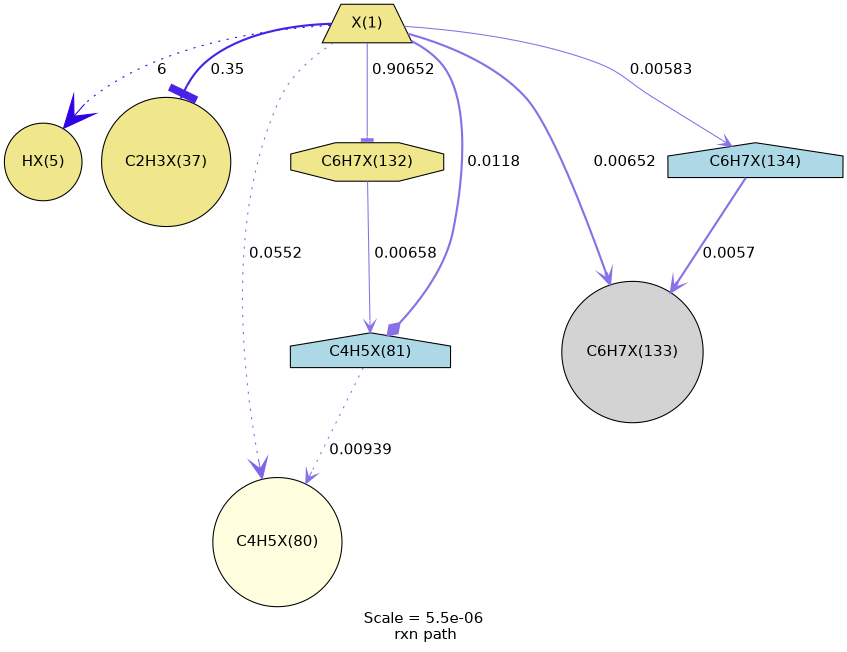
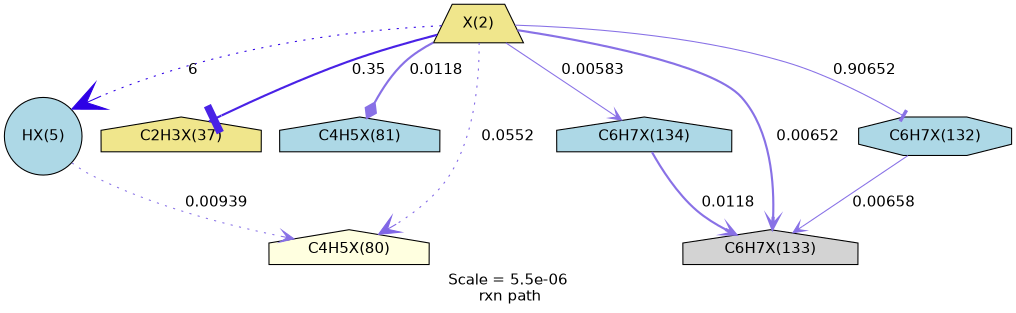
node "X(1)": label "X(1)" -> "X(2)"
node "HX(5)": fillcolor khaki -> lightblue
node "C2H3X(37)": shape circle -> house
node "C6H7X(132)": fillcolor khaki -> lightblue
edge "C6H7X(132)" -> "C4H5X(81)": now "C6H7X(132)" -> "C6H7X(133)"
edge "C6H7X(134)" -> "C6H7X(133)": label " 0.0057" -> " 0.0118"
node "C6H7X(133)": shape circle -> house
edge "C4H5X(81)" -> "C4H5X(80)": now "HX(5)" -> "C4H5X(80)"
node "C4H5X(80)": shape circle -> house
